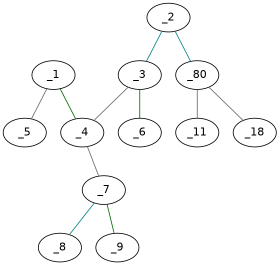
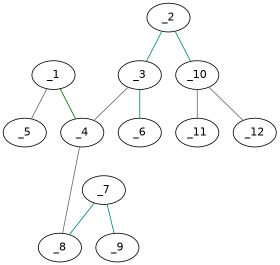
node "_80": label "_80" -> "_10"
edge "_3" -- "_6": color darkgreen -> teal
node "_18": label "_18" -> "_12"
edge "_4" -- "_7": now "_4" -- "_8"
edge "_7" -- "_9": color darkgreen -> teal
